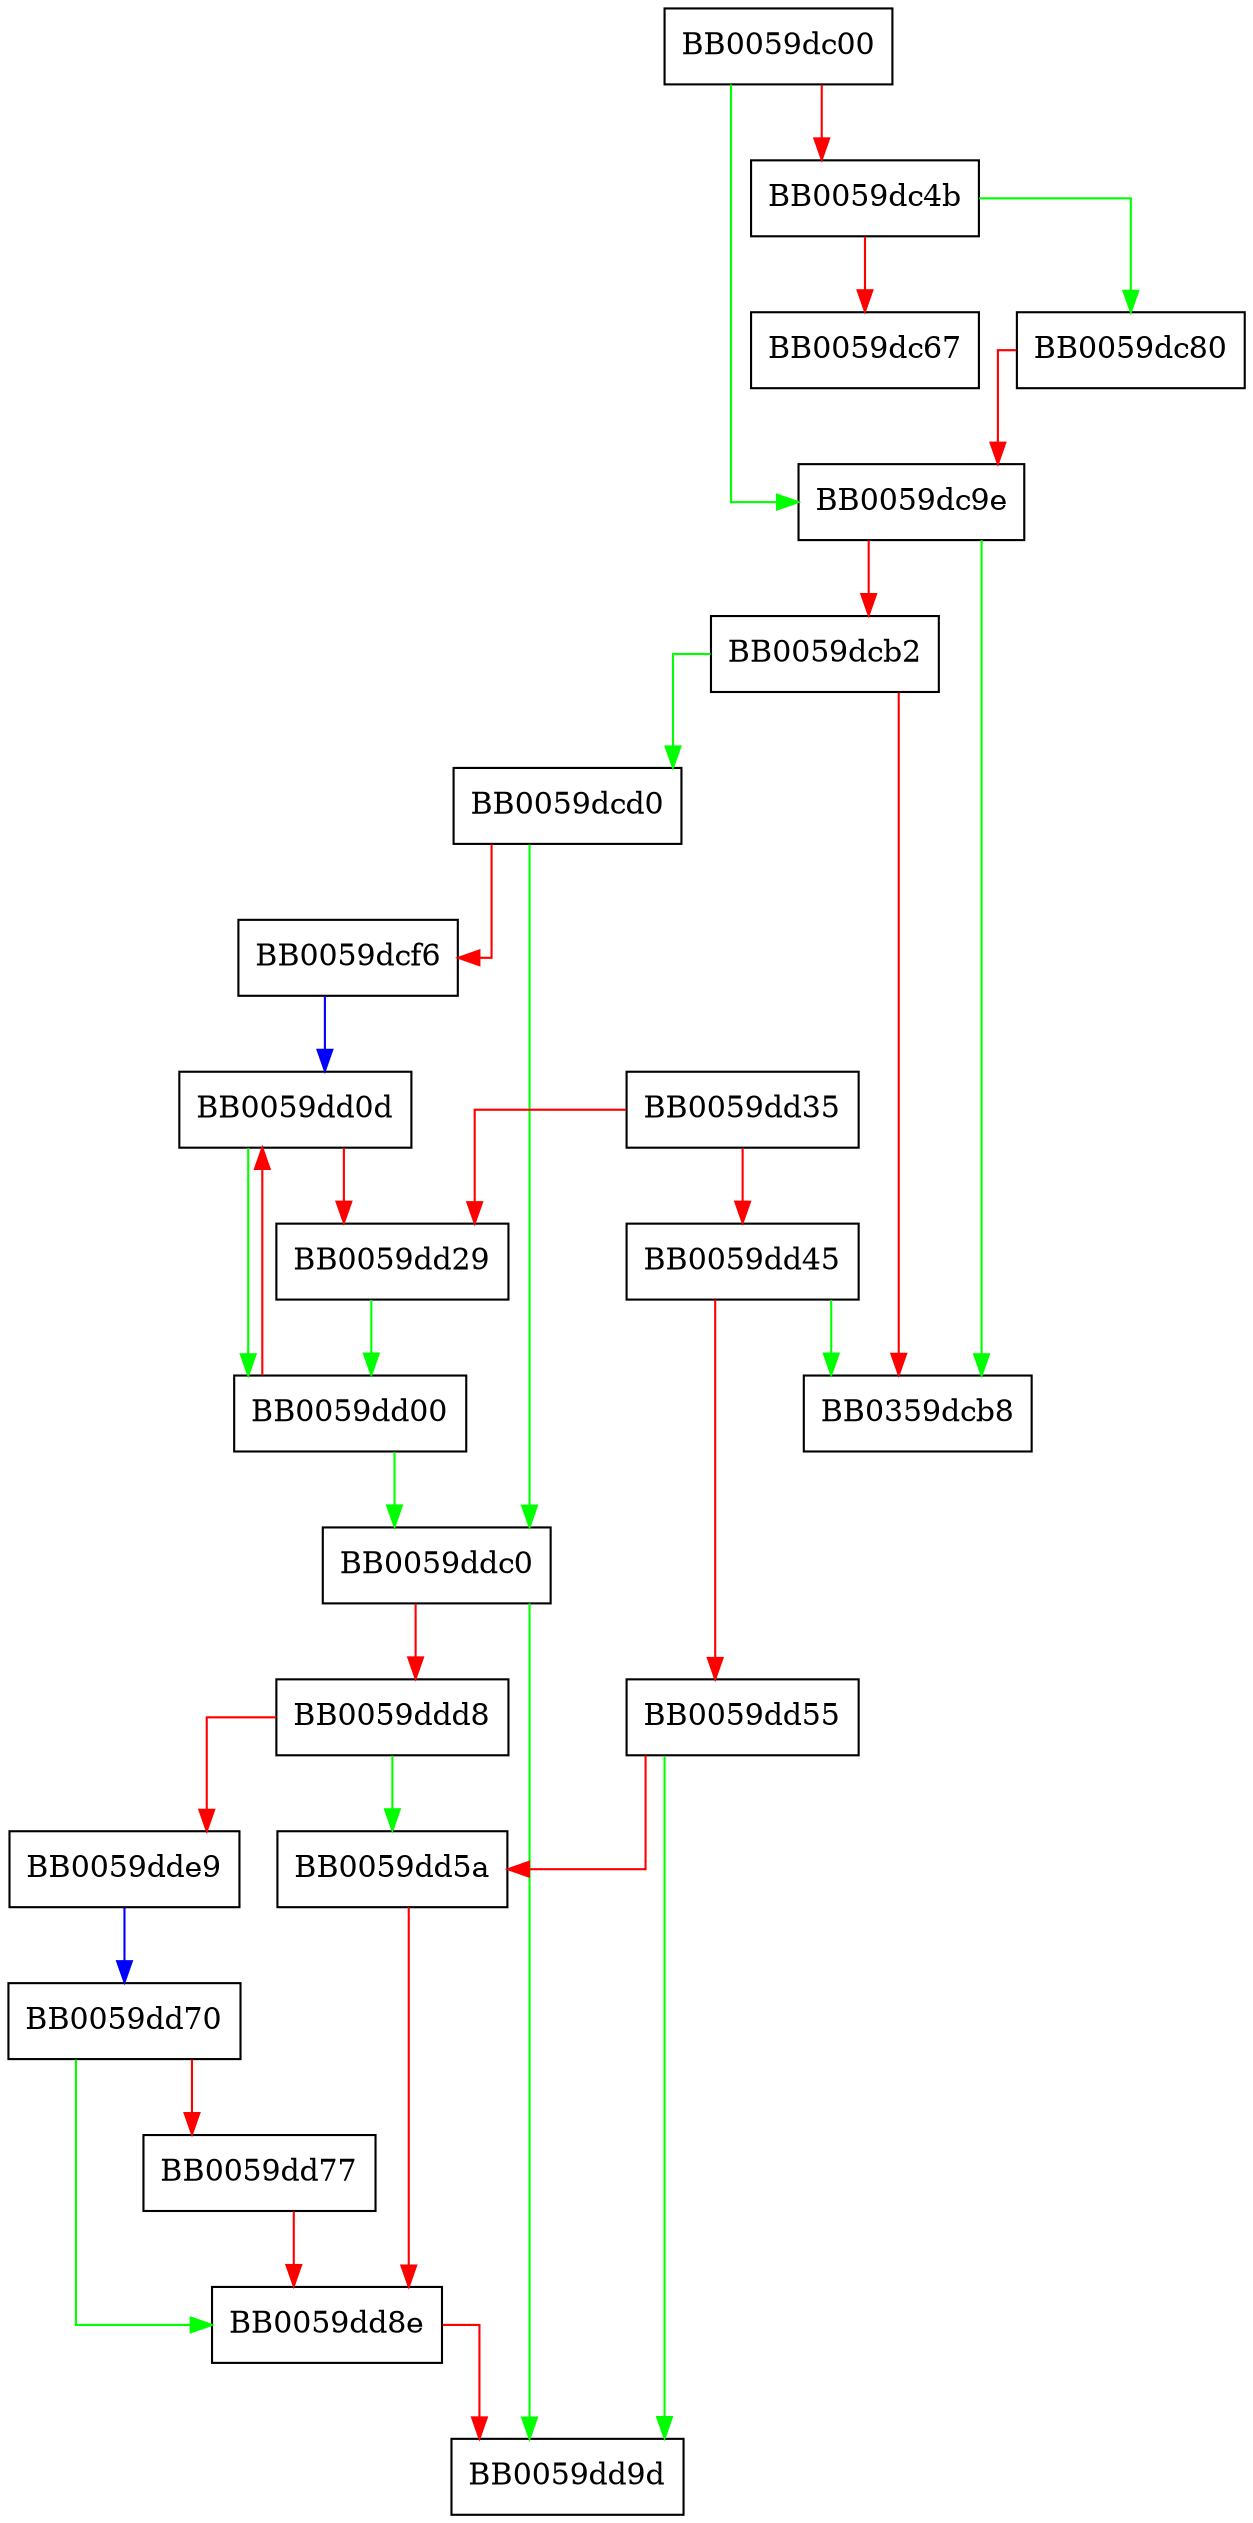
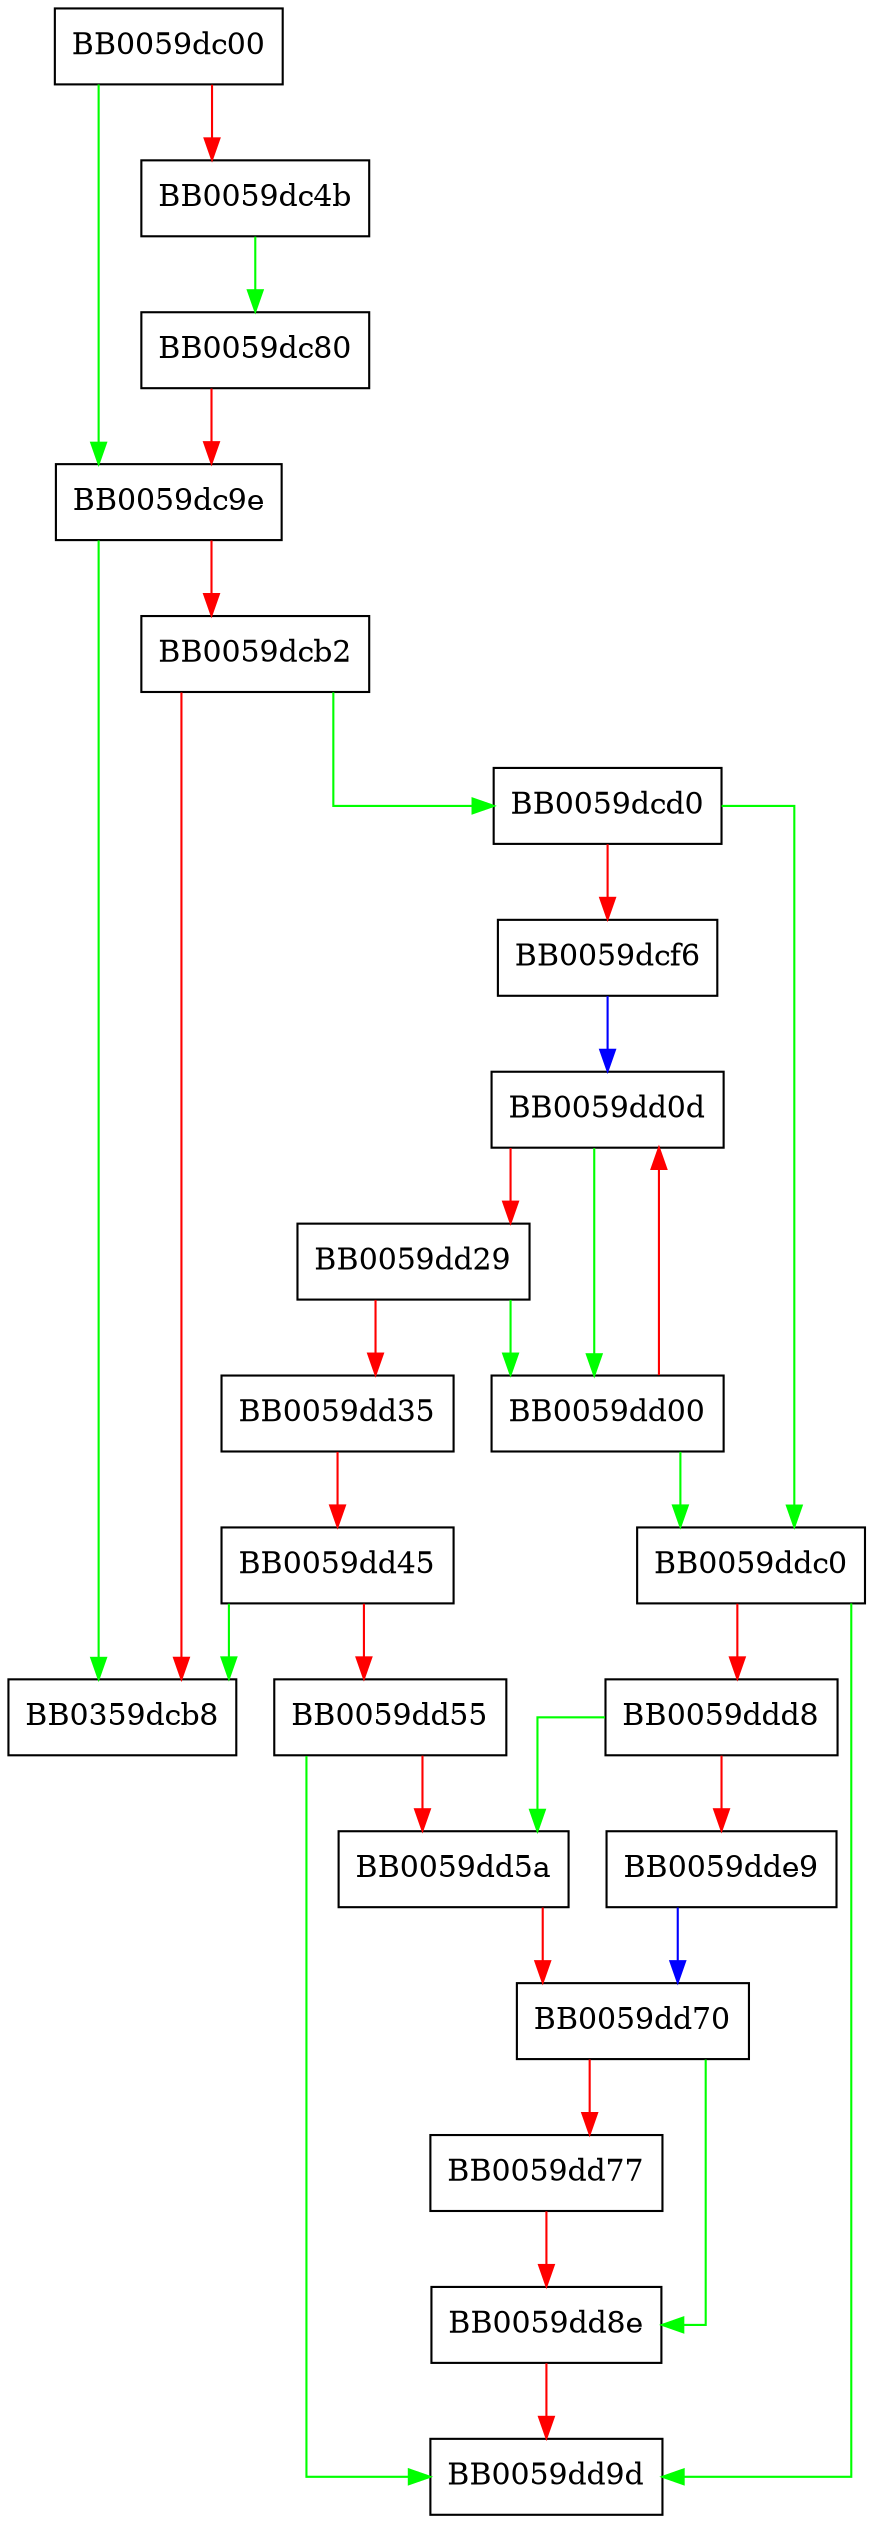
node "BB0059dc67": removed
edge "BB0059dd35" -> "BB0059dd29": reversed
edge "BB0059dd5a" -> "BB0059dd8e": now "BB0059dd5a" -> "BB0059dd70"
